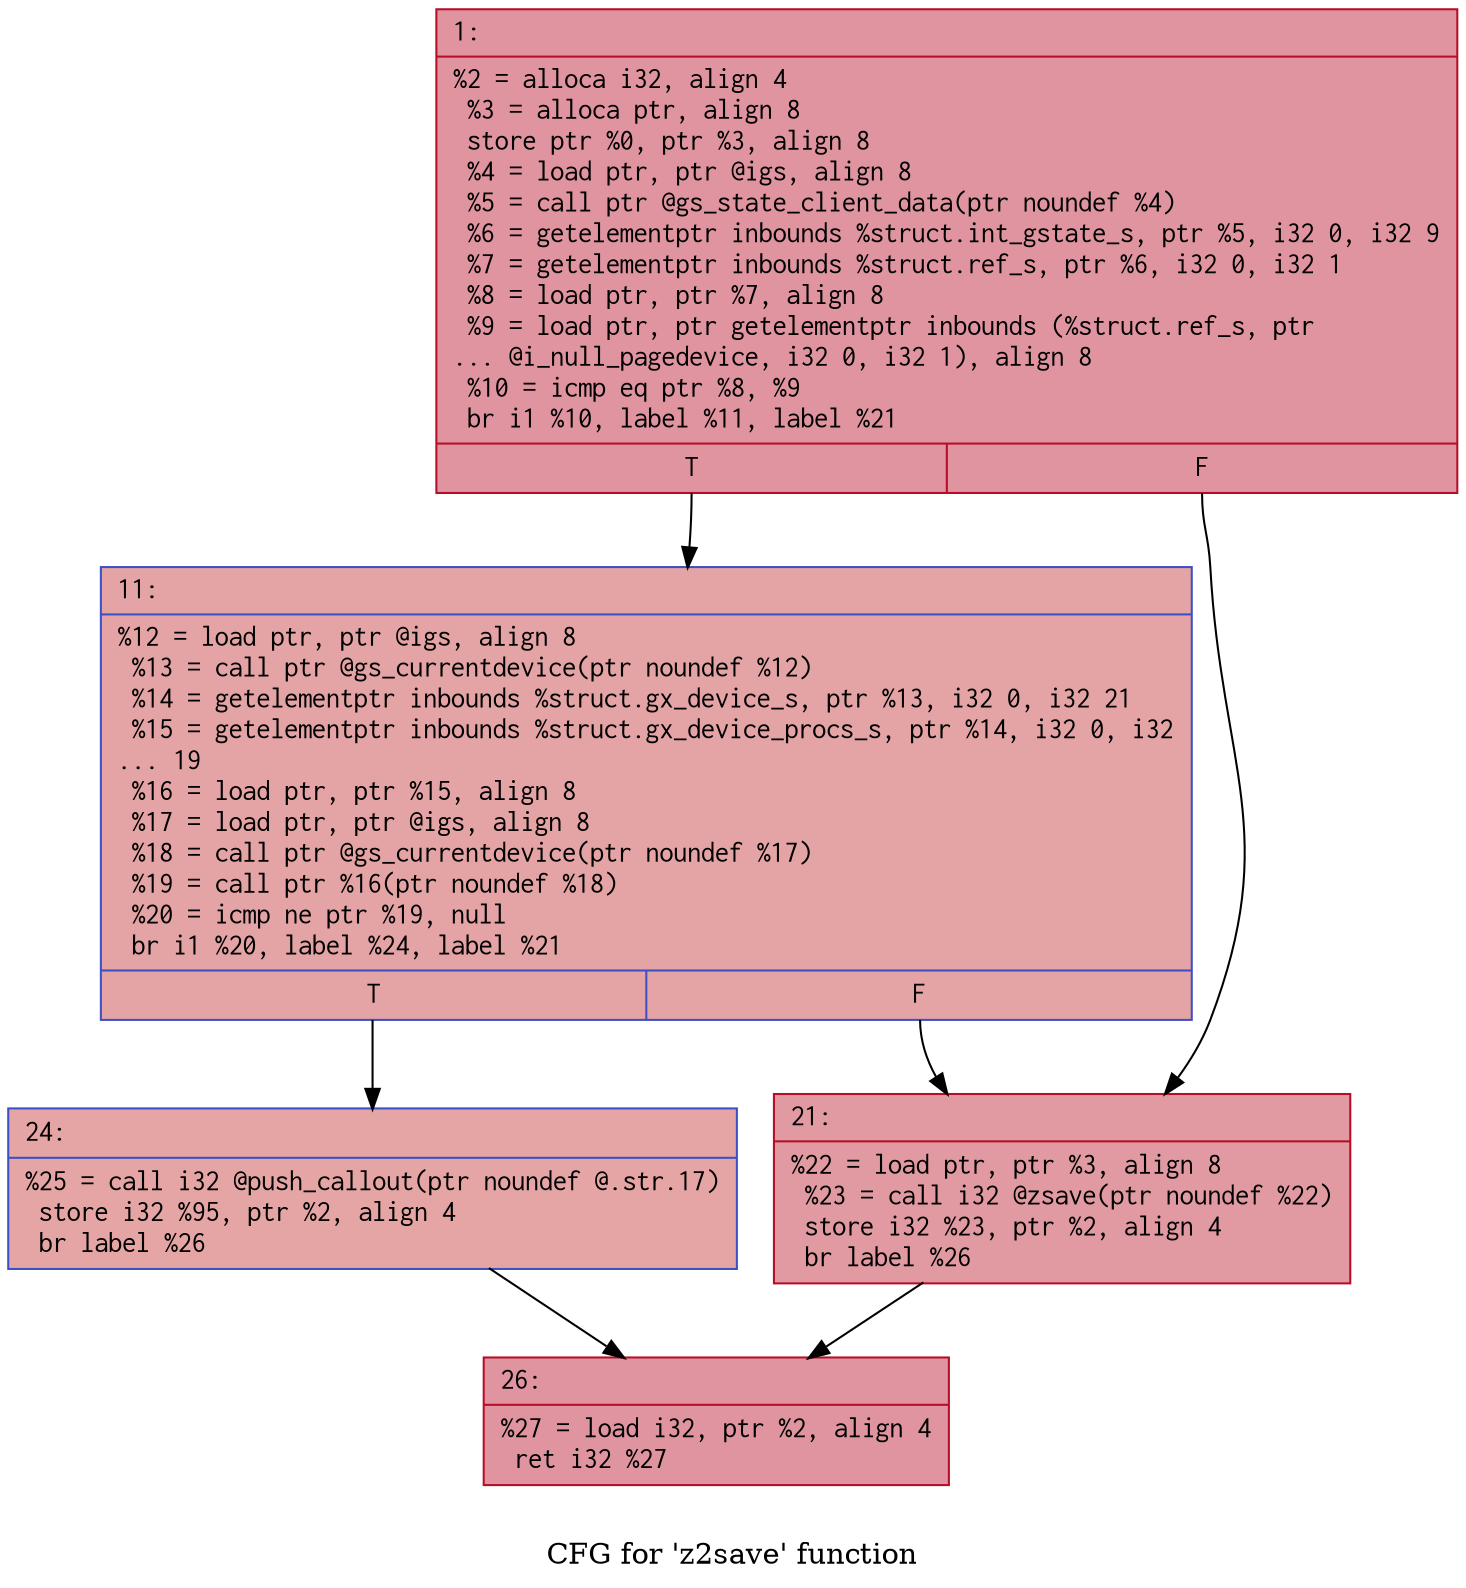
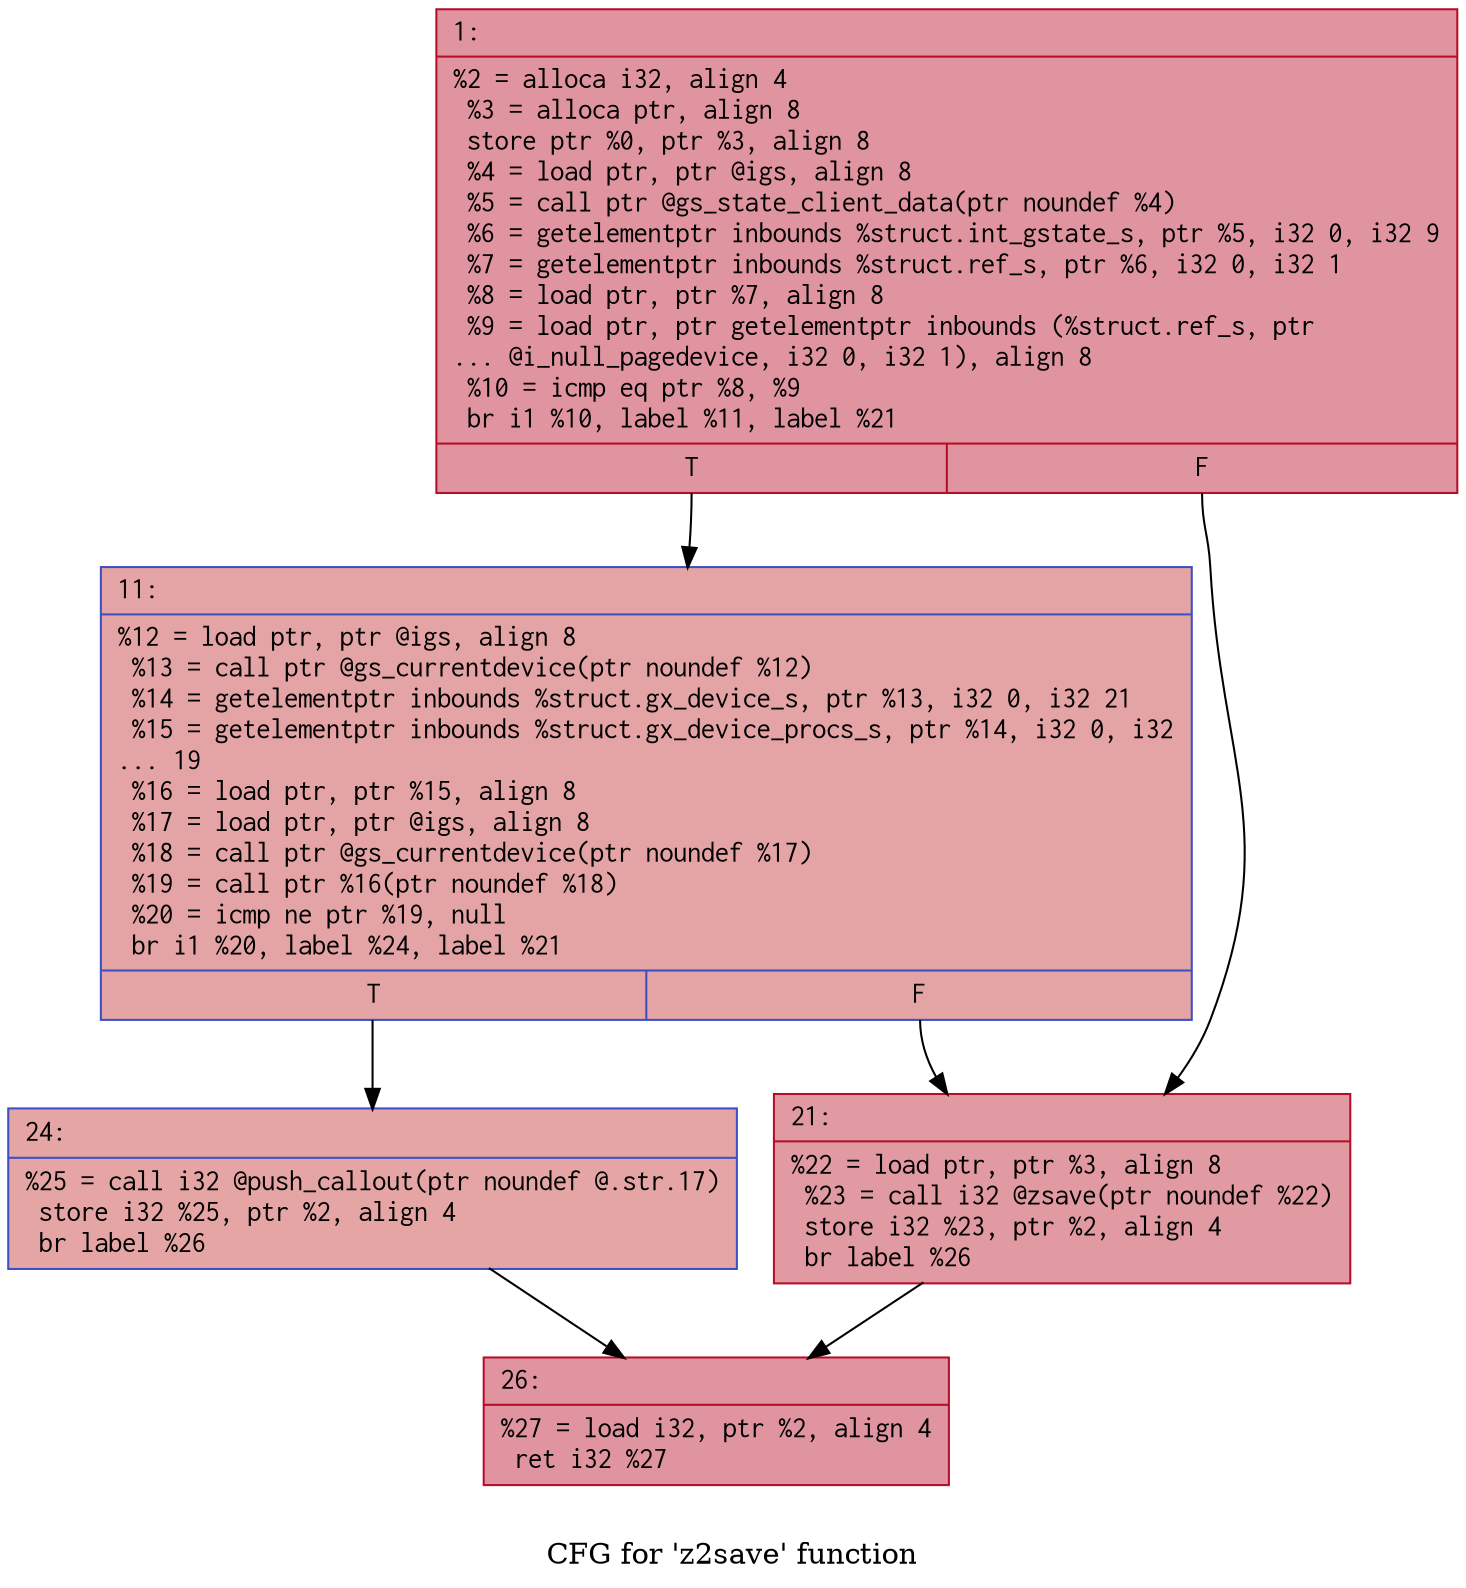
node "24:": text "store i32 %95, ptr %2, align 4" -> "store i32 %25, ptr %2, align 4"
